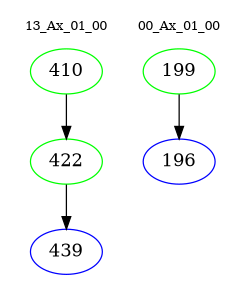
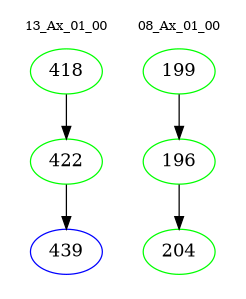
cluster "00_Ax_01_00": label "00_Ax_01_00" -> "08_Ax_01_00"
node "410": label "410" -> "418"
node "196": color blue -> green
node "204": added
